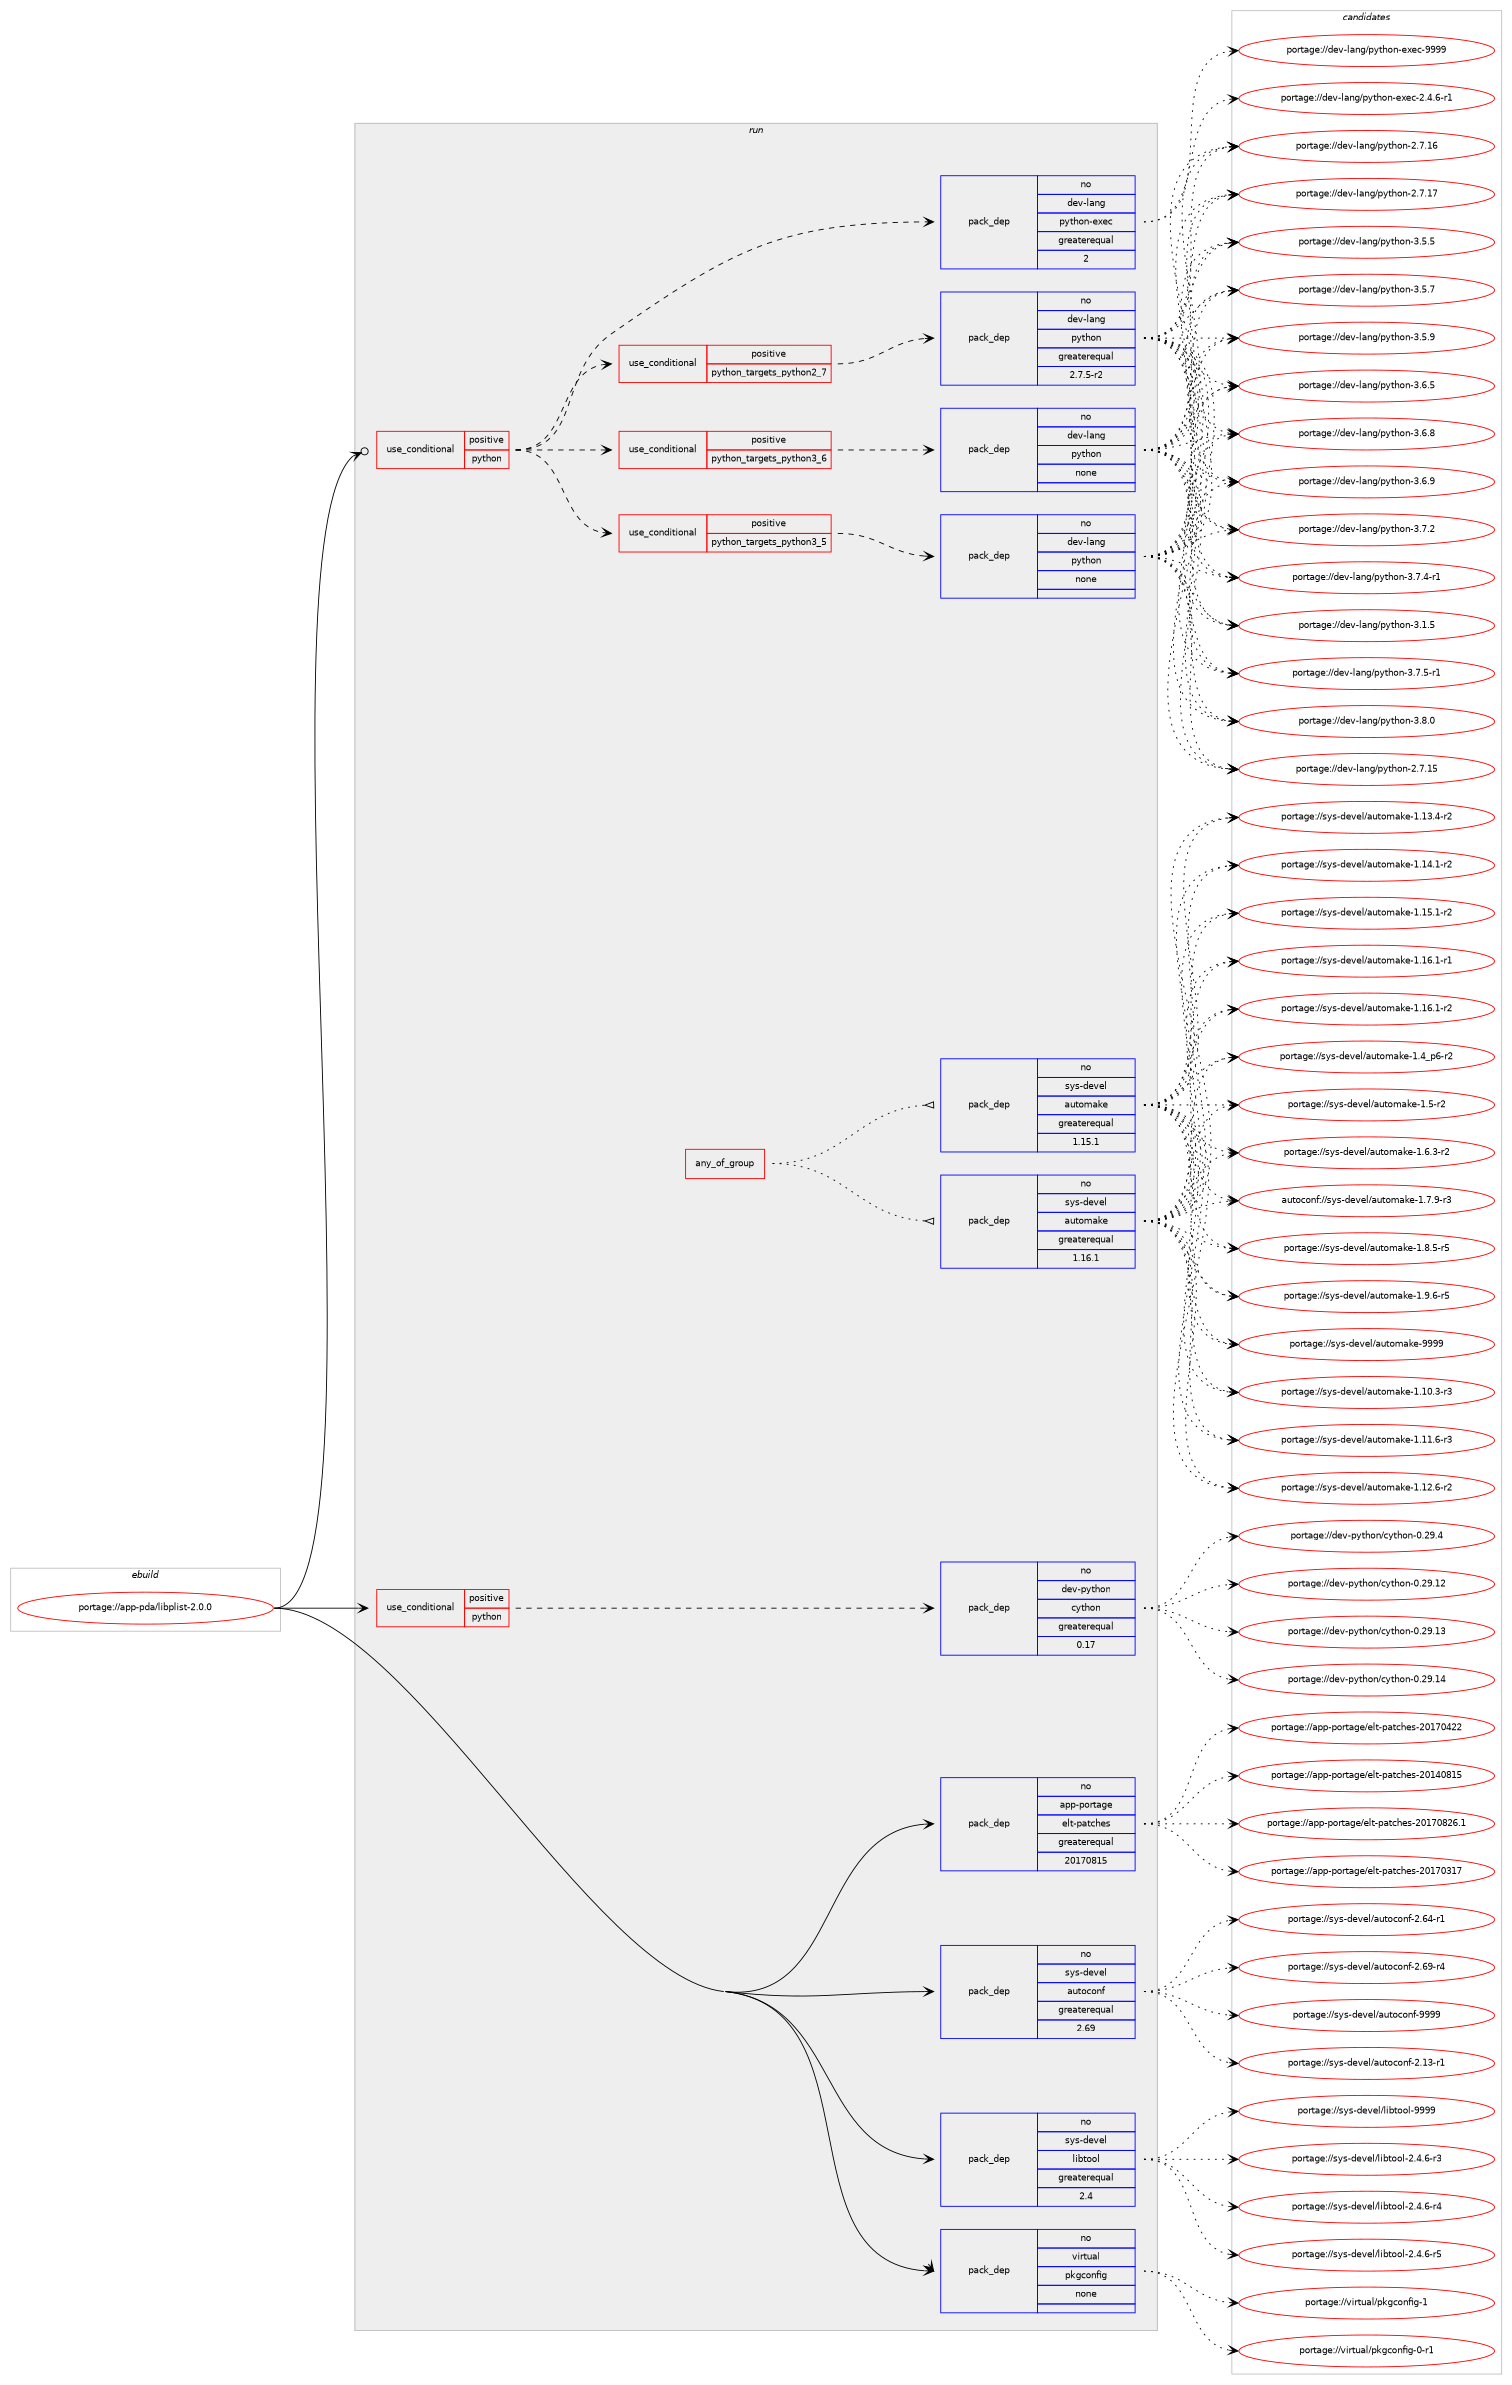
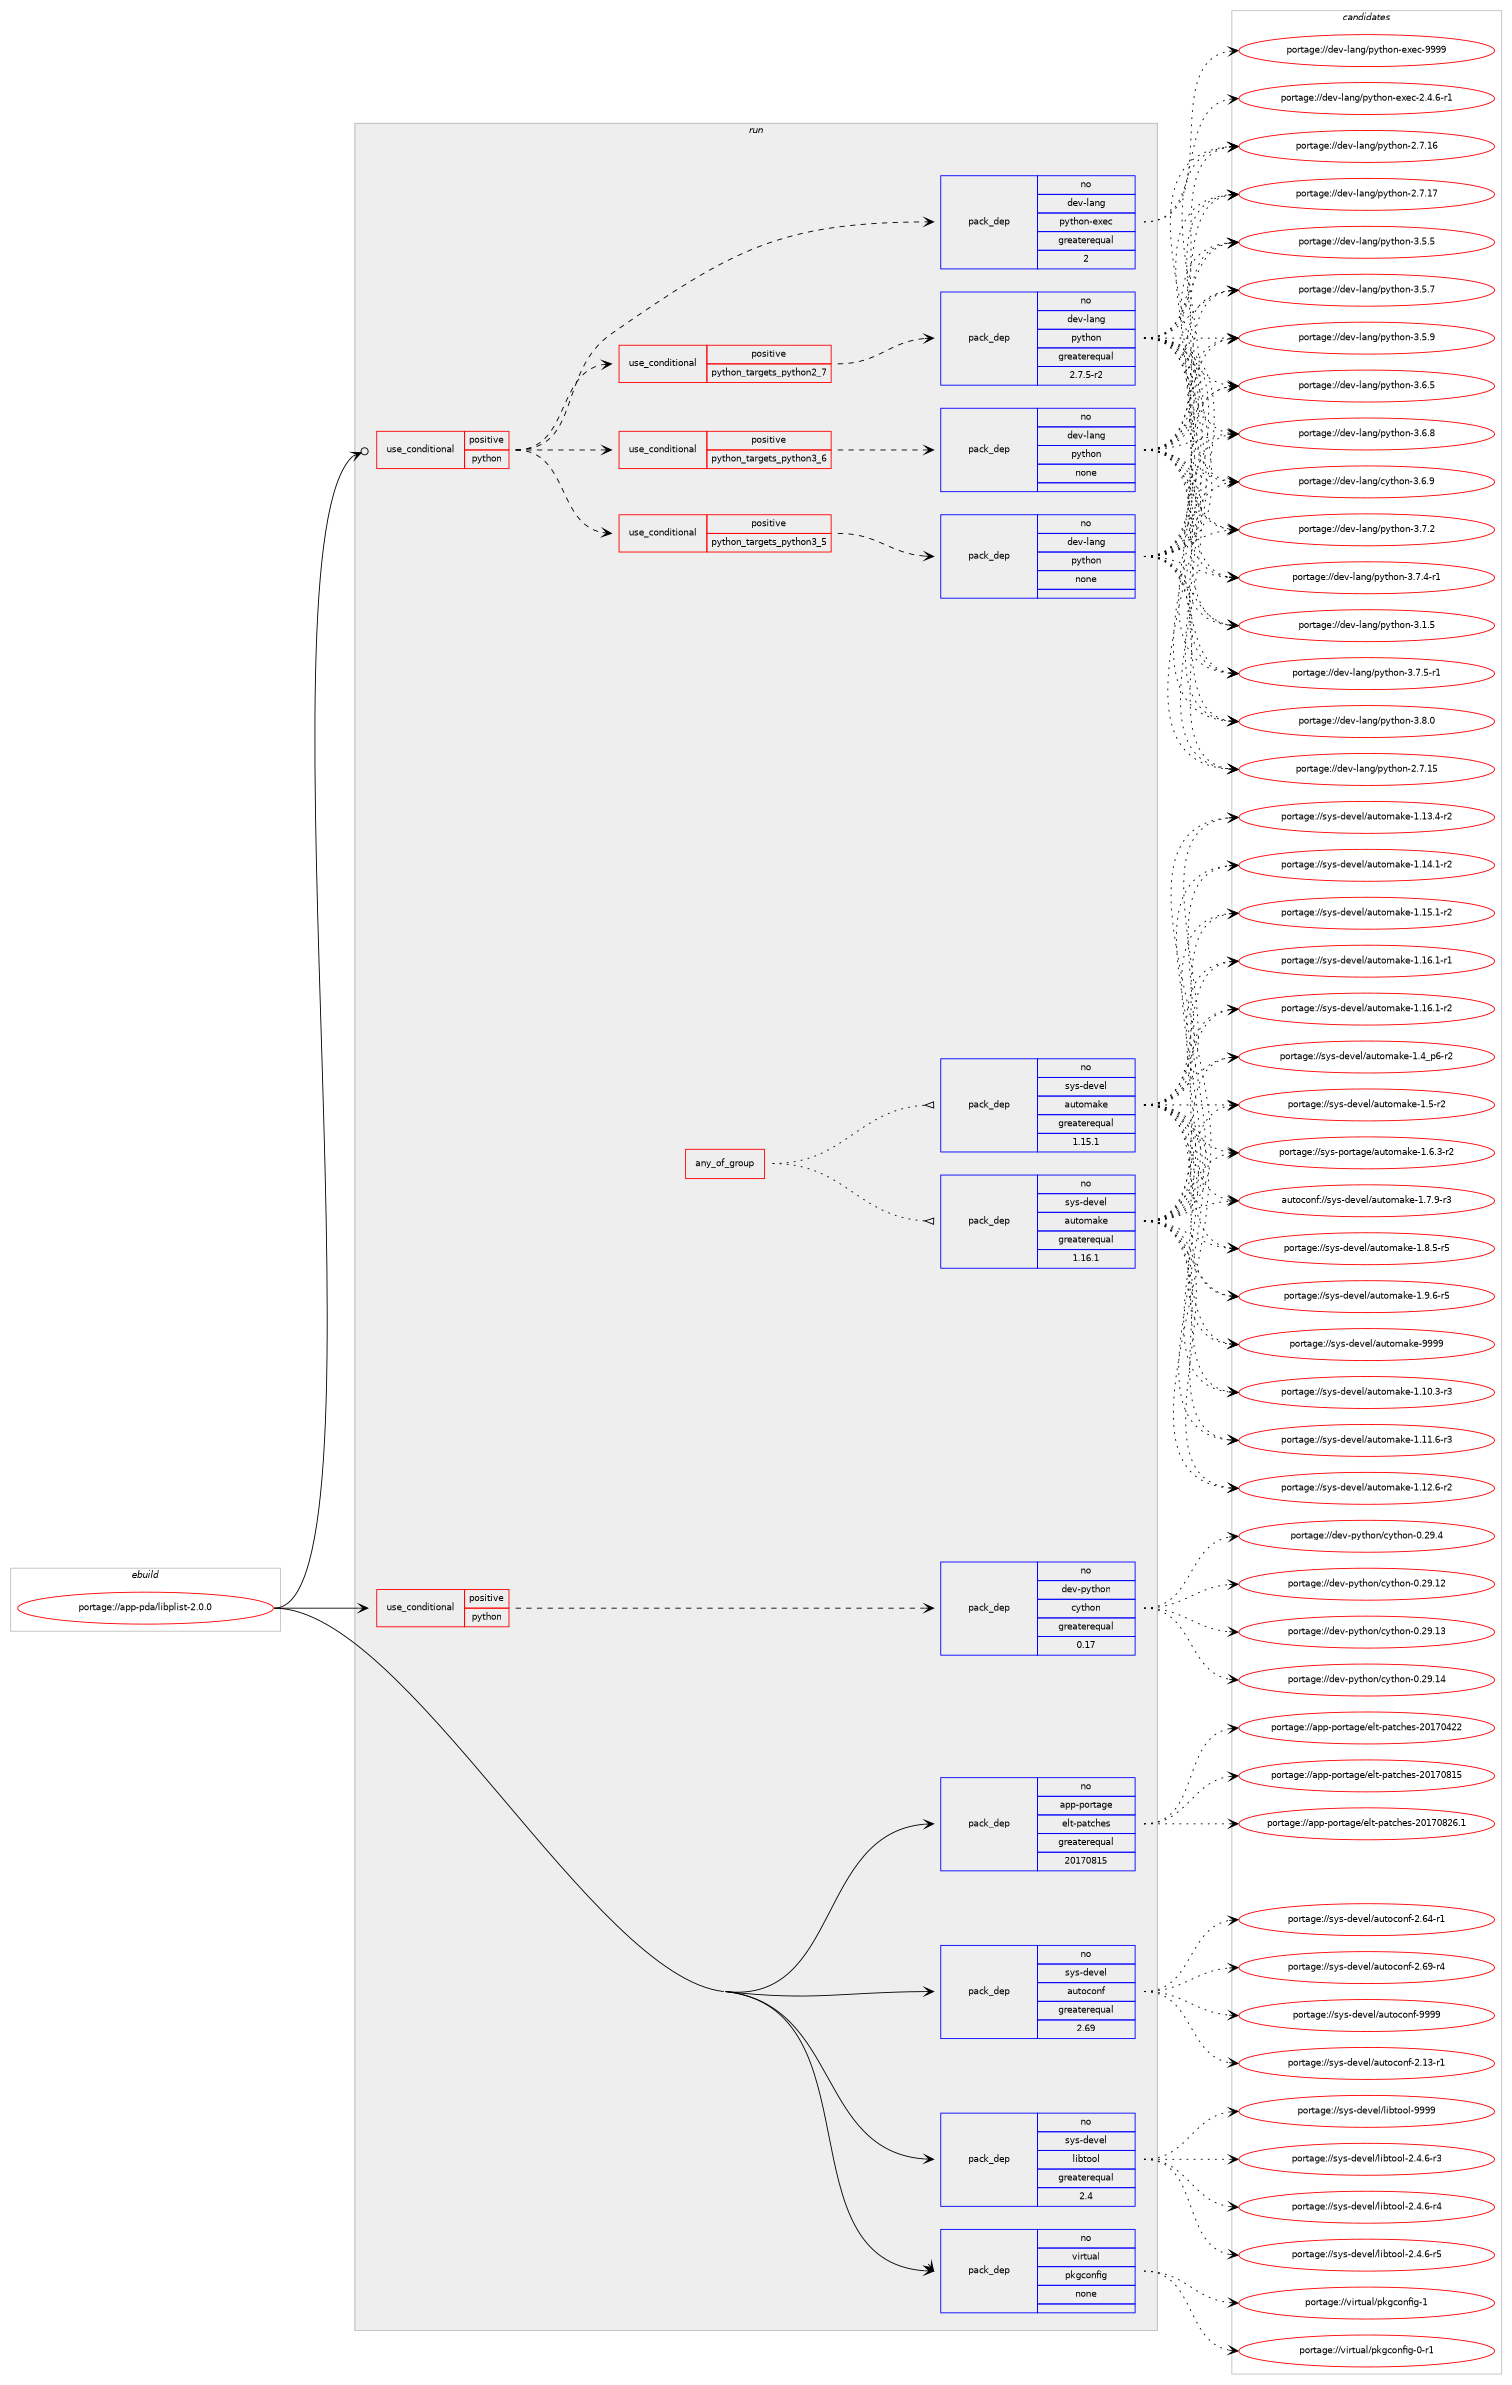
node "portage://dev-lang/python-3.6.9": label "portage://dev-lang/python-3.6.9" -> "portage://dev-lang/cython-3.6.9"
node "portage://sys-devel/automake-1.6.3-r2": label "portage://sys-devel/automake-1.6.3-r2" -> "portage://sys-portage/automake-1.6.3-r2"
node "portage://app-portage/elt-patches-20140815": label "portage://app-portage/elt-patches-20140815" -> "portage://app-portage/elt-patches-20170815"
node "portage://app-portage/elt-patches-20170317": removed
